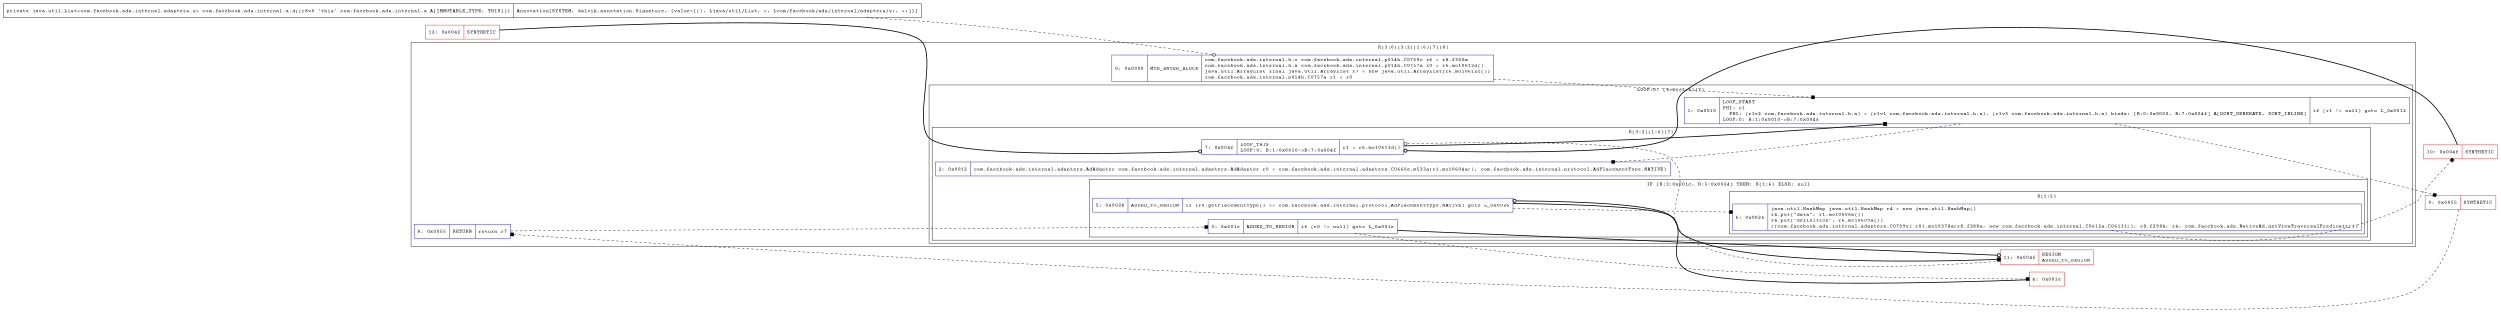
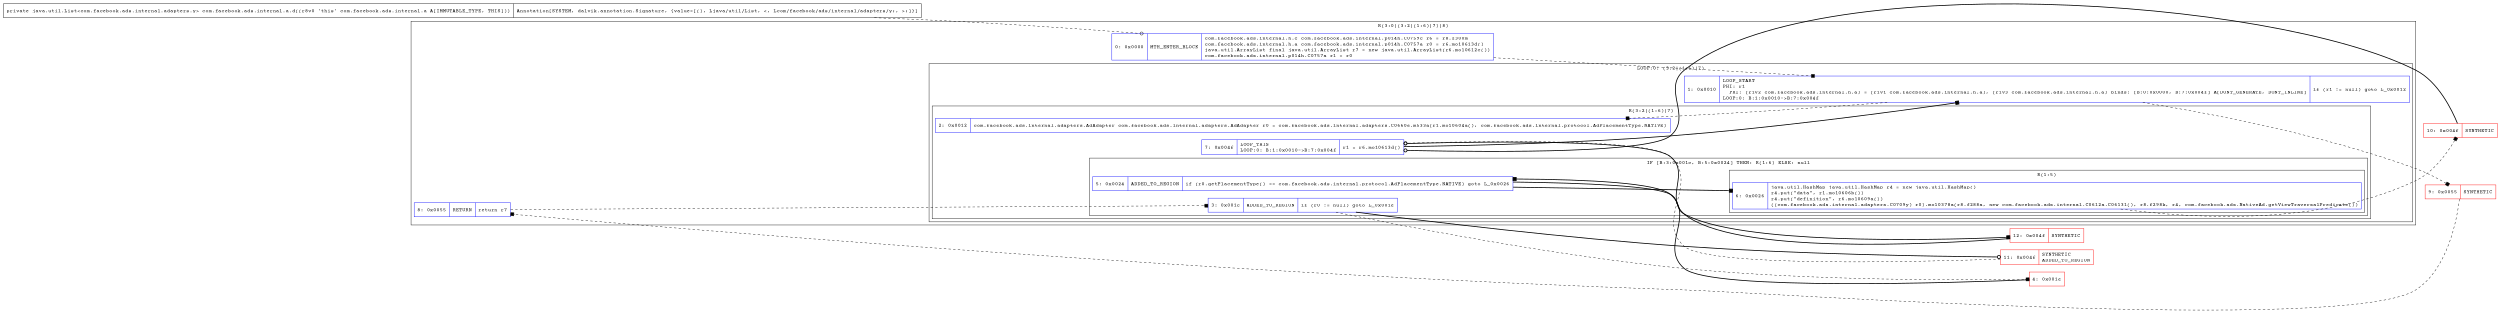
edge "5: 0x0024" -> "6: 0x0026": style dashed -> bold
edge "5: 0x0024" -> "11: 0x004f": now "5: 0x0024" -> "12: 0x004f"
node "11: 0x004f": text "REGION" -> "SYNTHETIC"
edge "4: 0x001e" -> "5: 0x0024": arrowhead odot -> box
